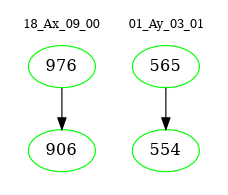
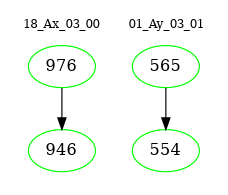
cluster "18_Ax_09_00": label "18_Ax_09_00" -> "18_Ax_03_00"
node "906": label "906" -> "946"
